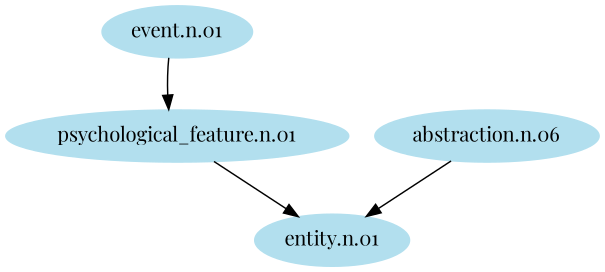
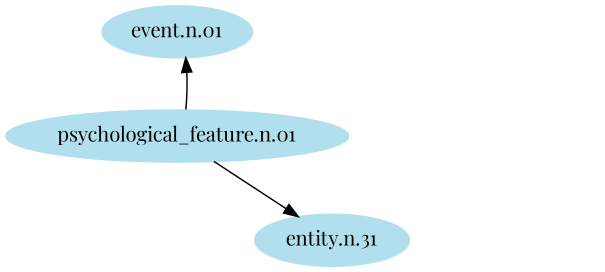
edge "event.n.01" -> "psychological_feature.n.01": reversed
node "abstraction.n.06": removed
node "entity.n.01": label "entity.n.01" -> "entity.n.31"
